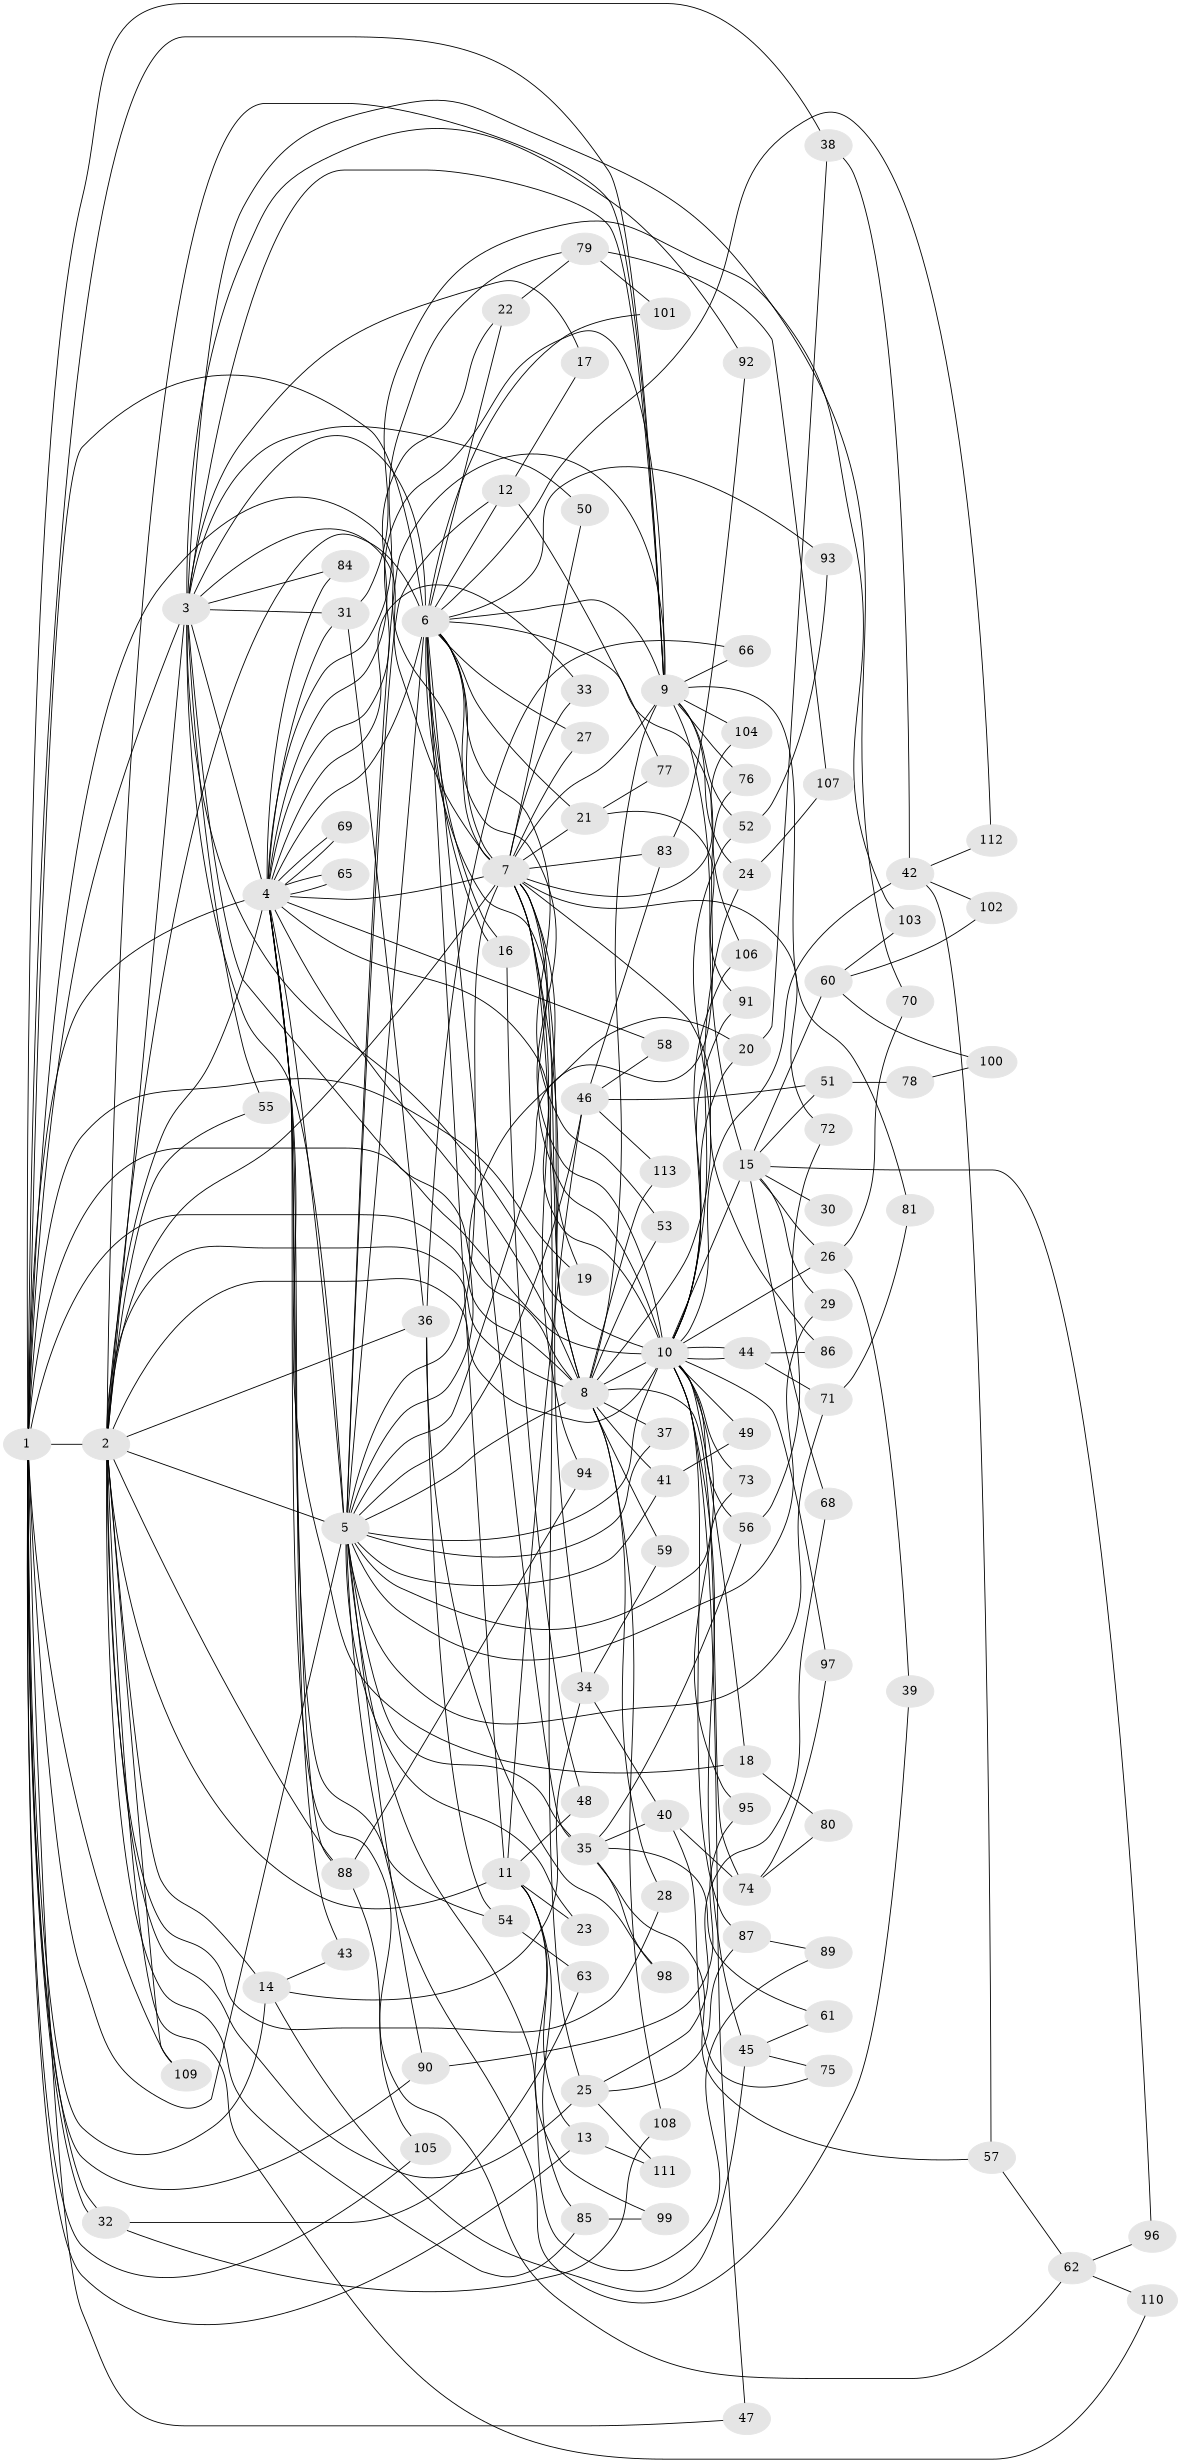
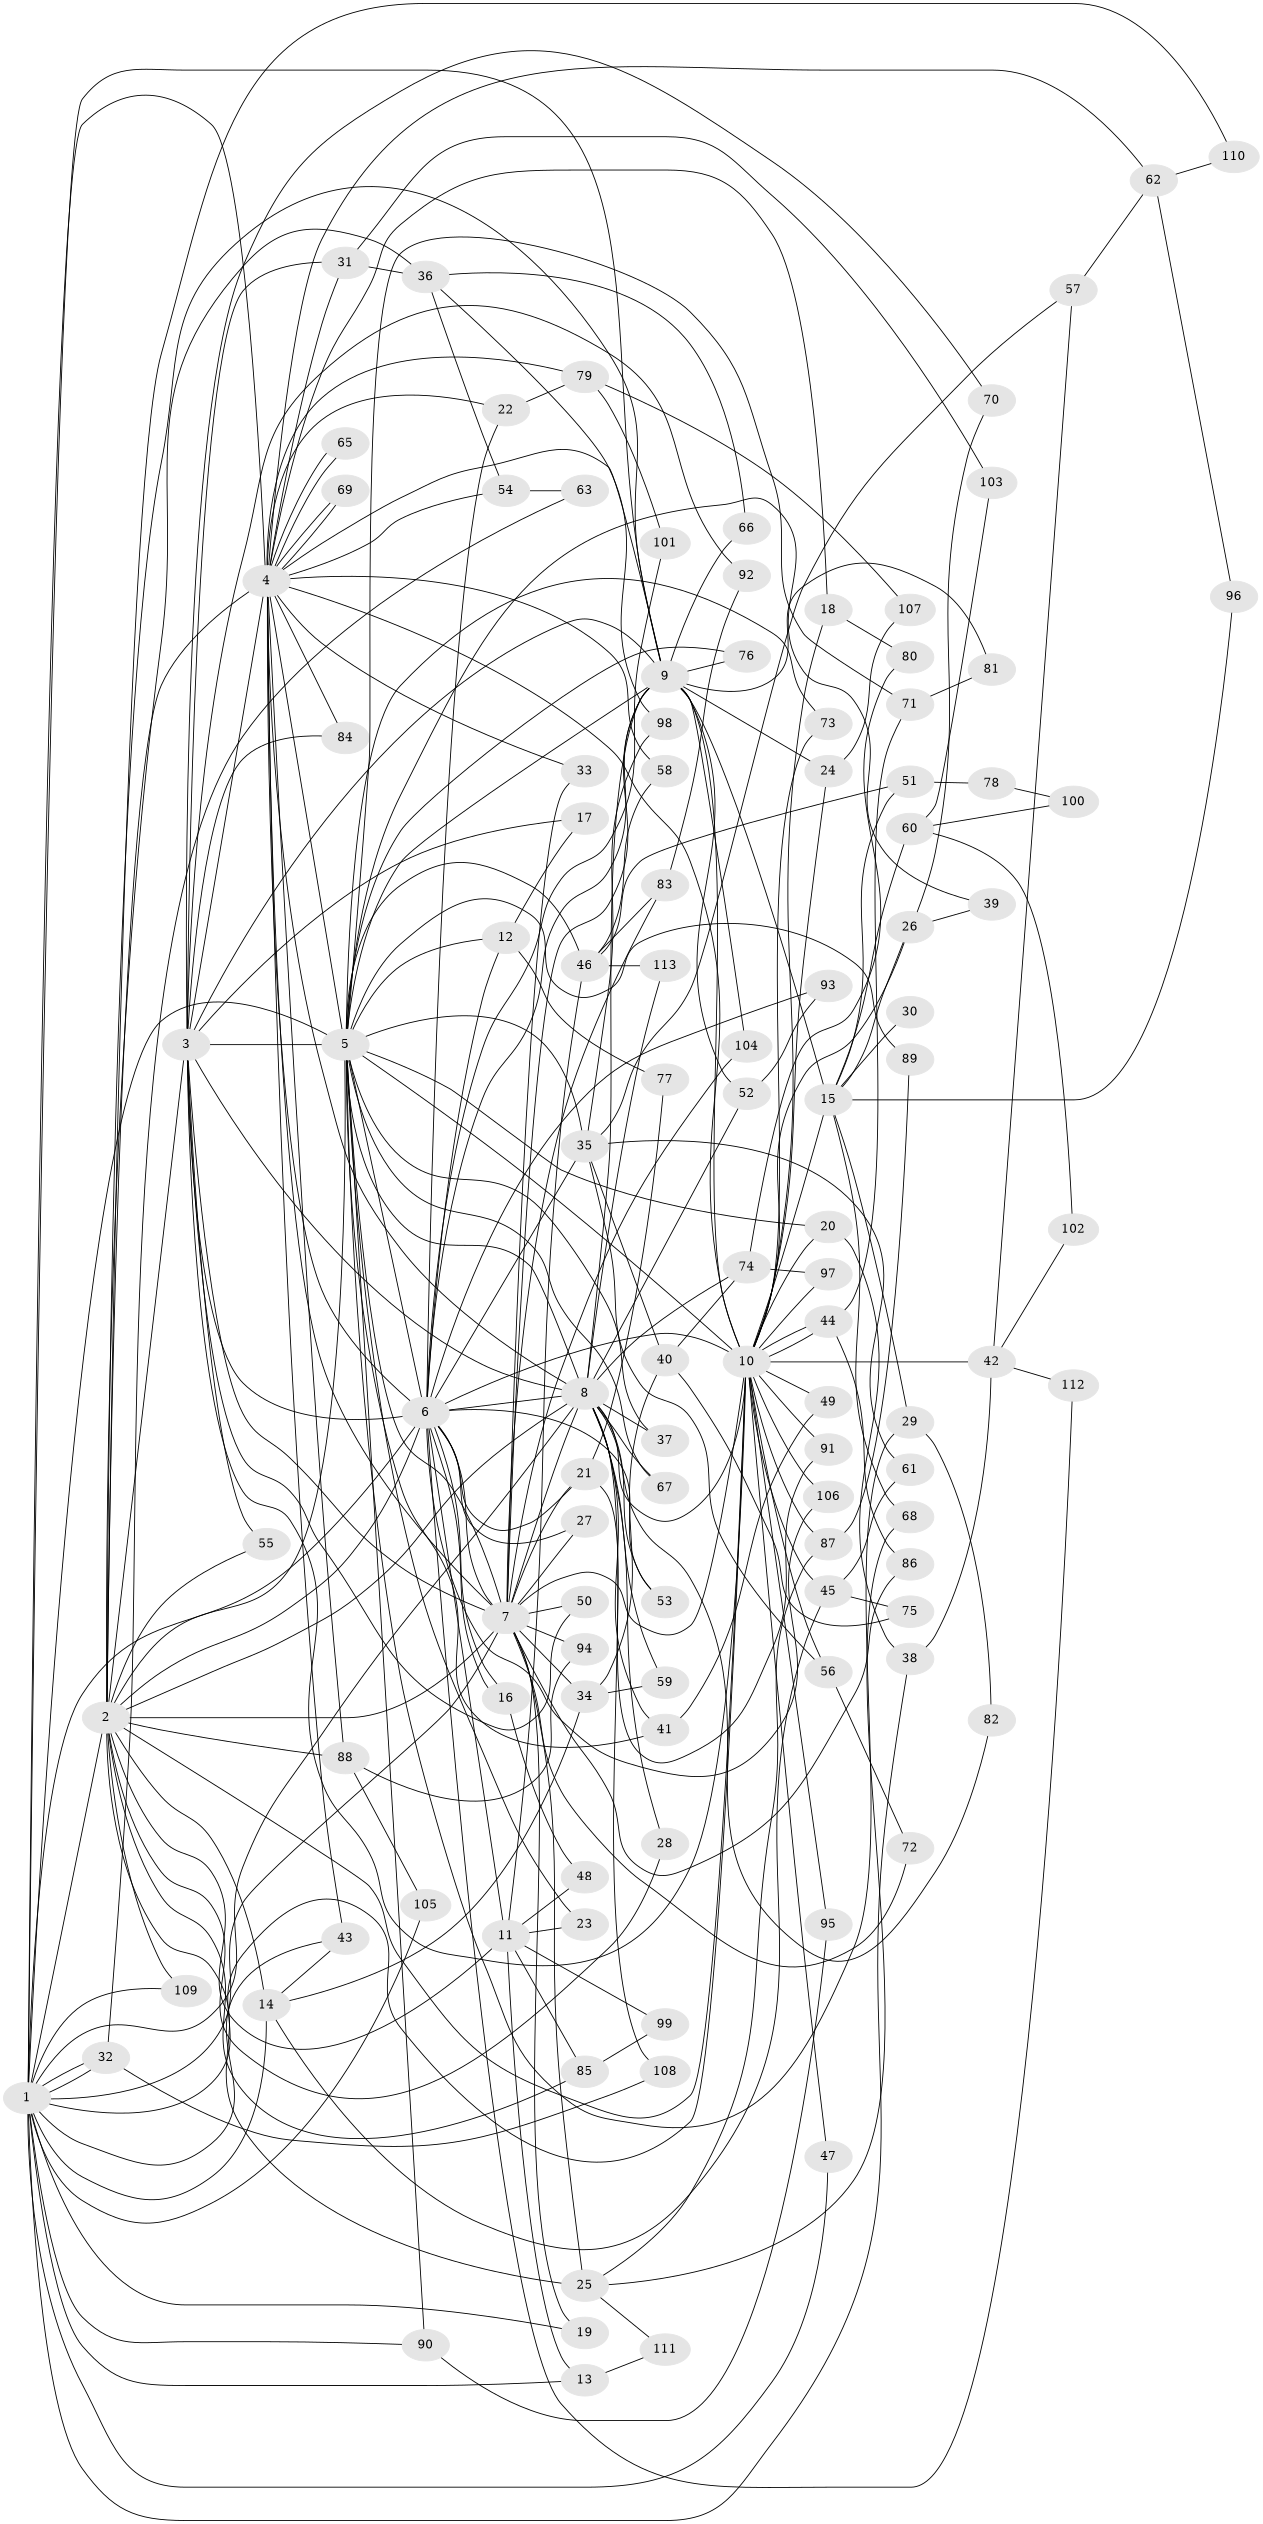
edge "9" -- "10": added
edge "3" -- "1": now "43" -- "1"
node "67": added
node "82": added
